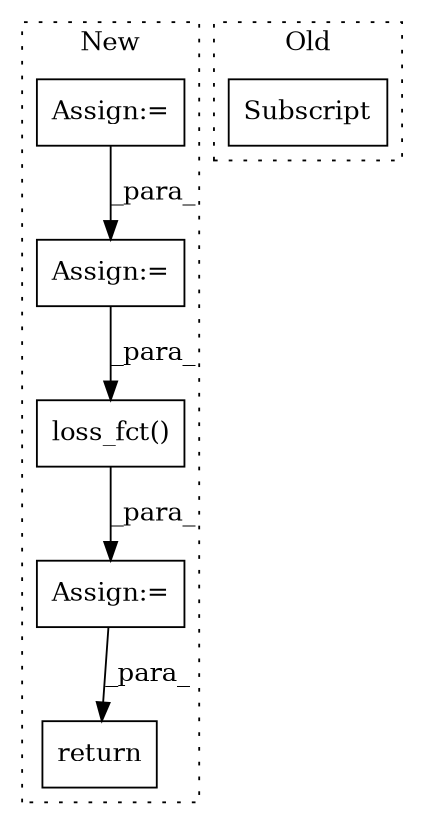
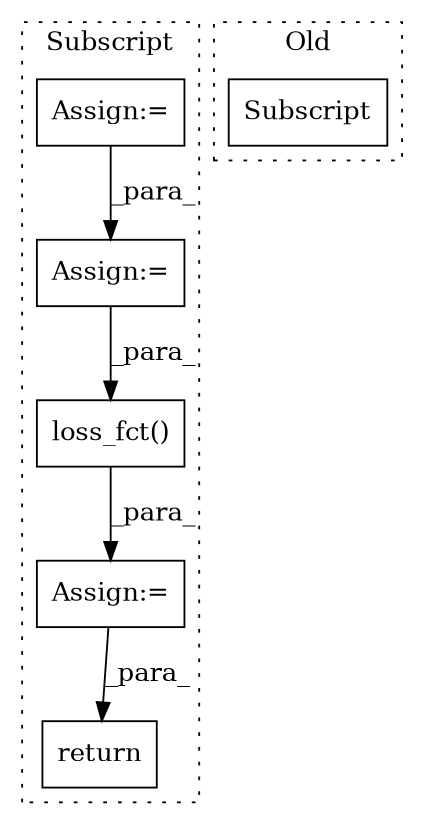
cluster "New": label "New" -> "Subscript"
